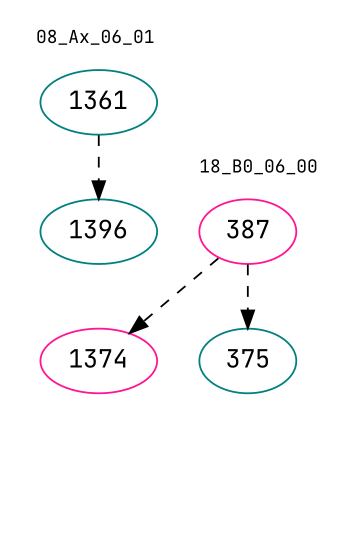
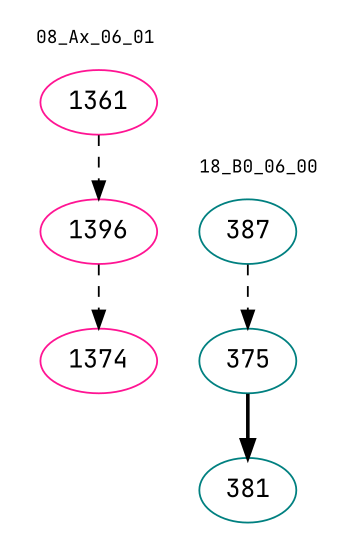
node "1361": color teal -> deeppink
node "1396": color teal -> deeppink
node "387": color deeppink -> teal
edge "387" -> "1374": now "1396" -> "1374"
node "381": added
